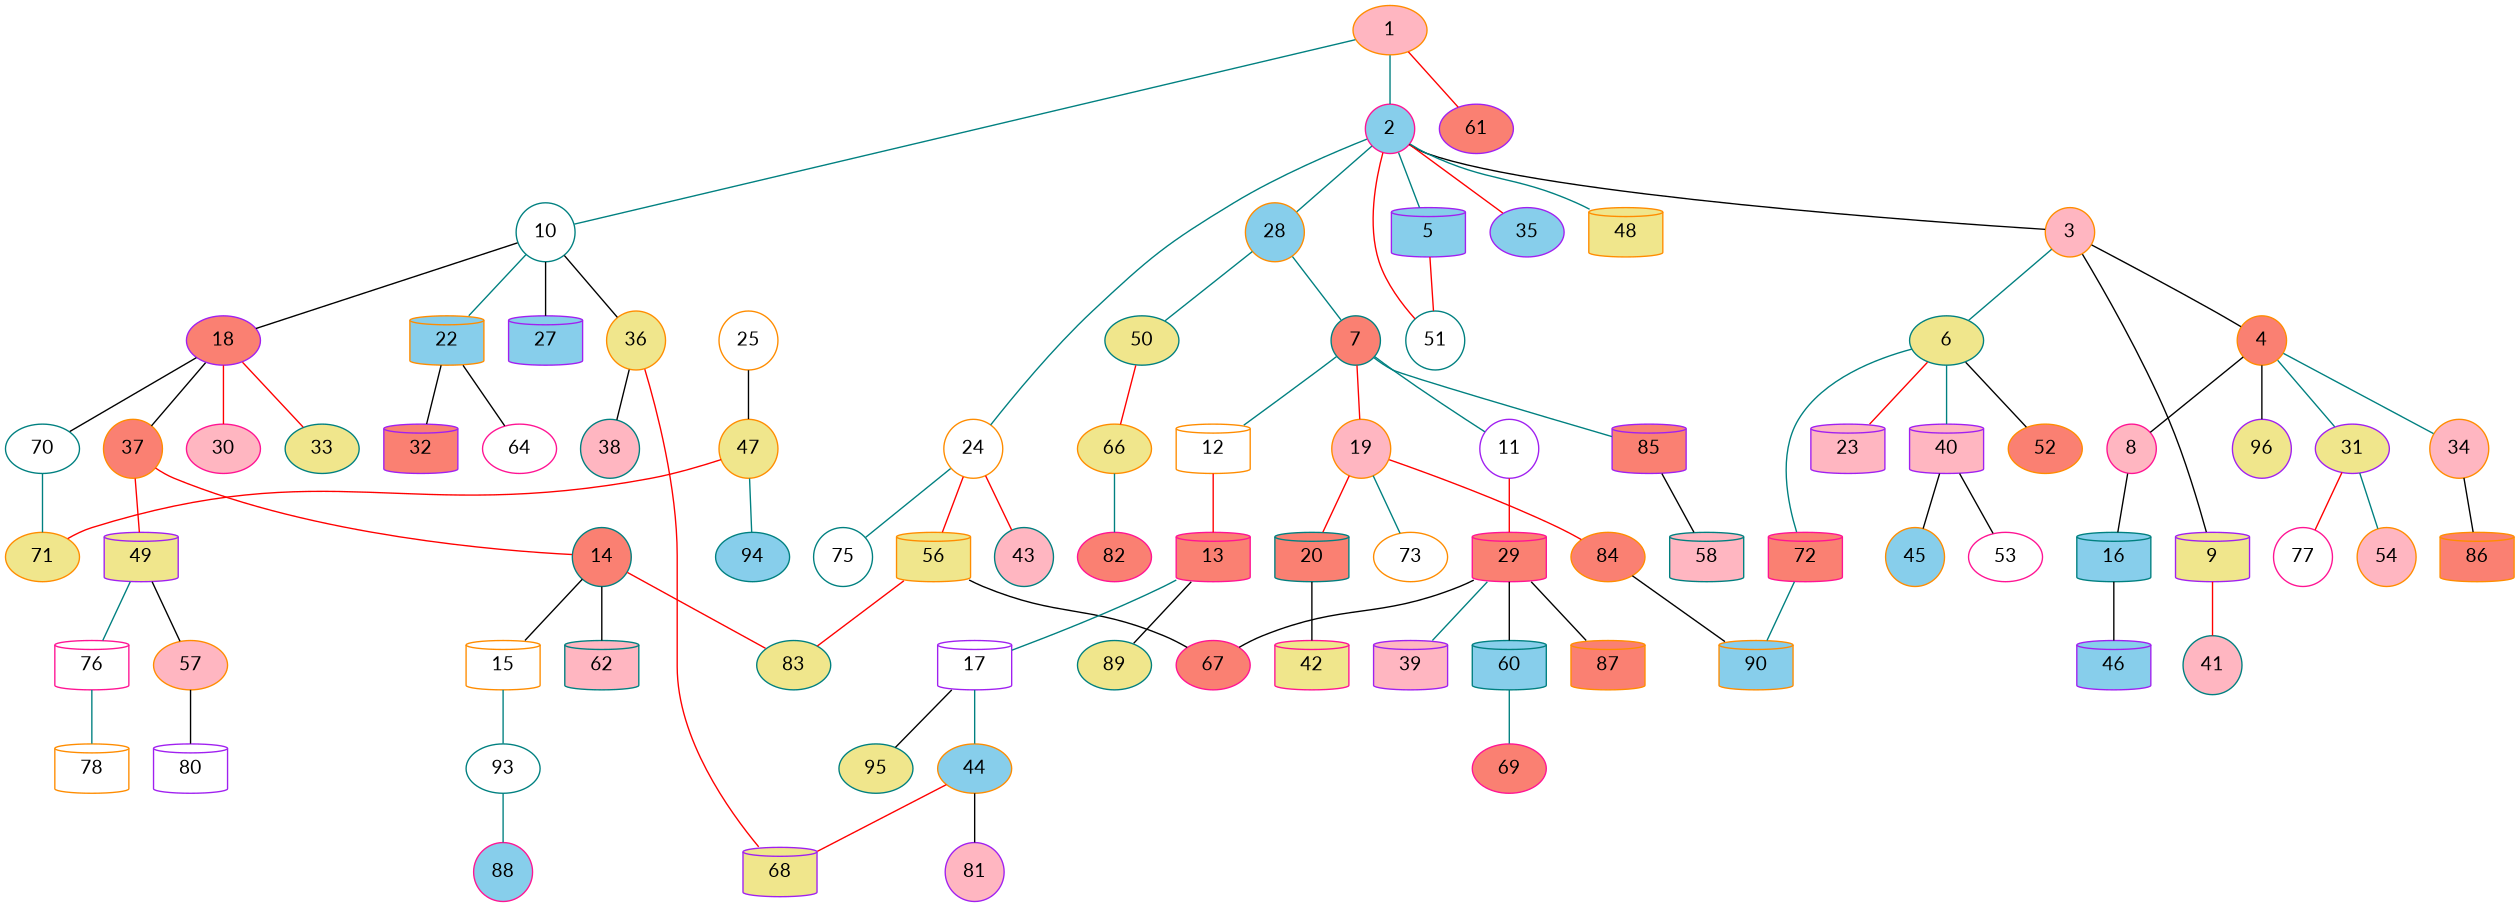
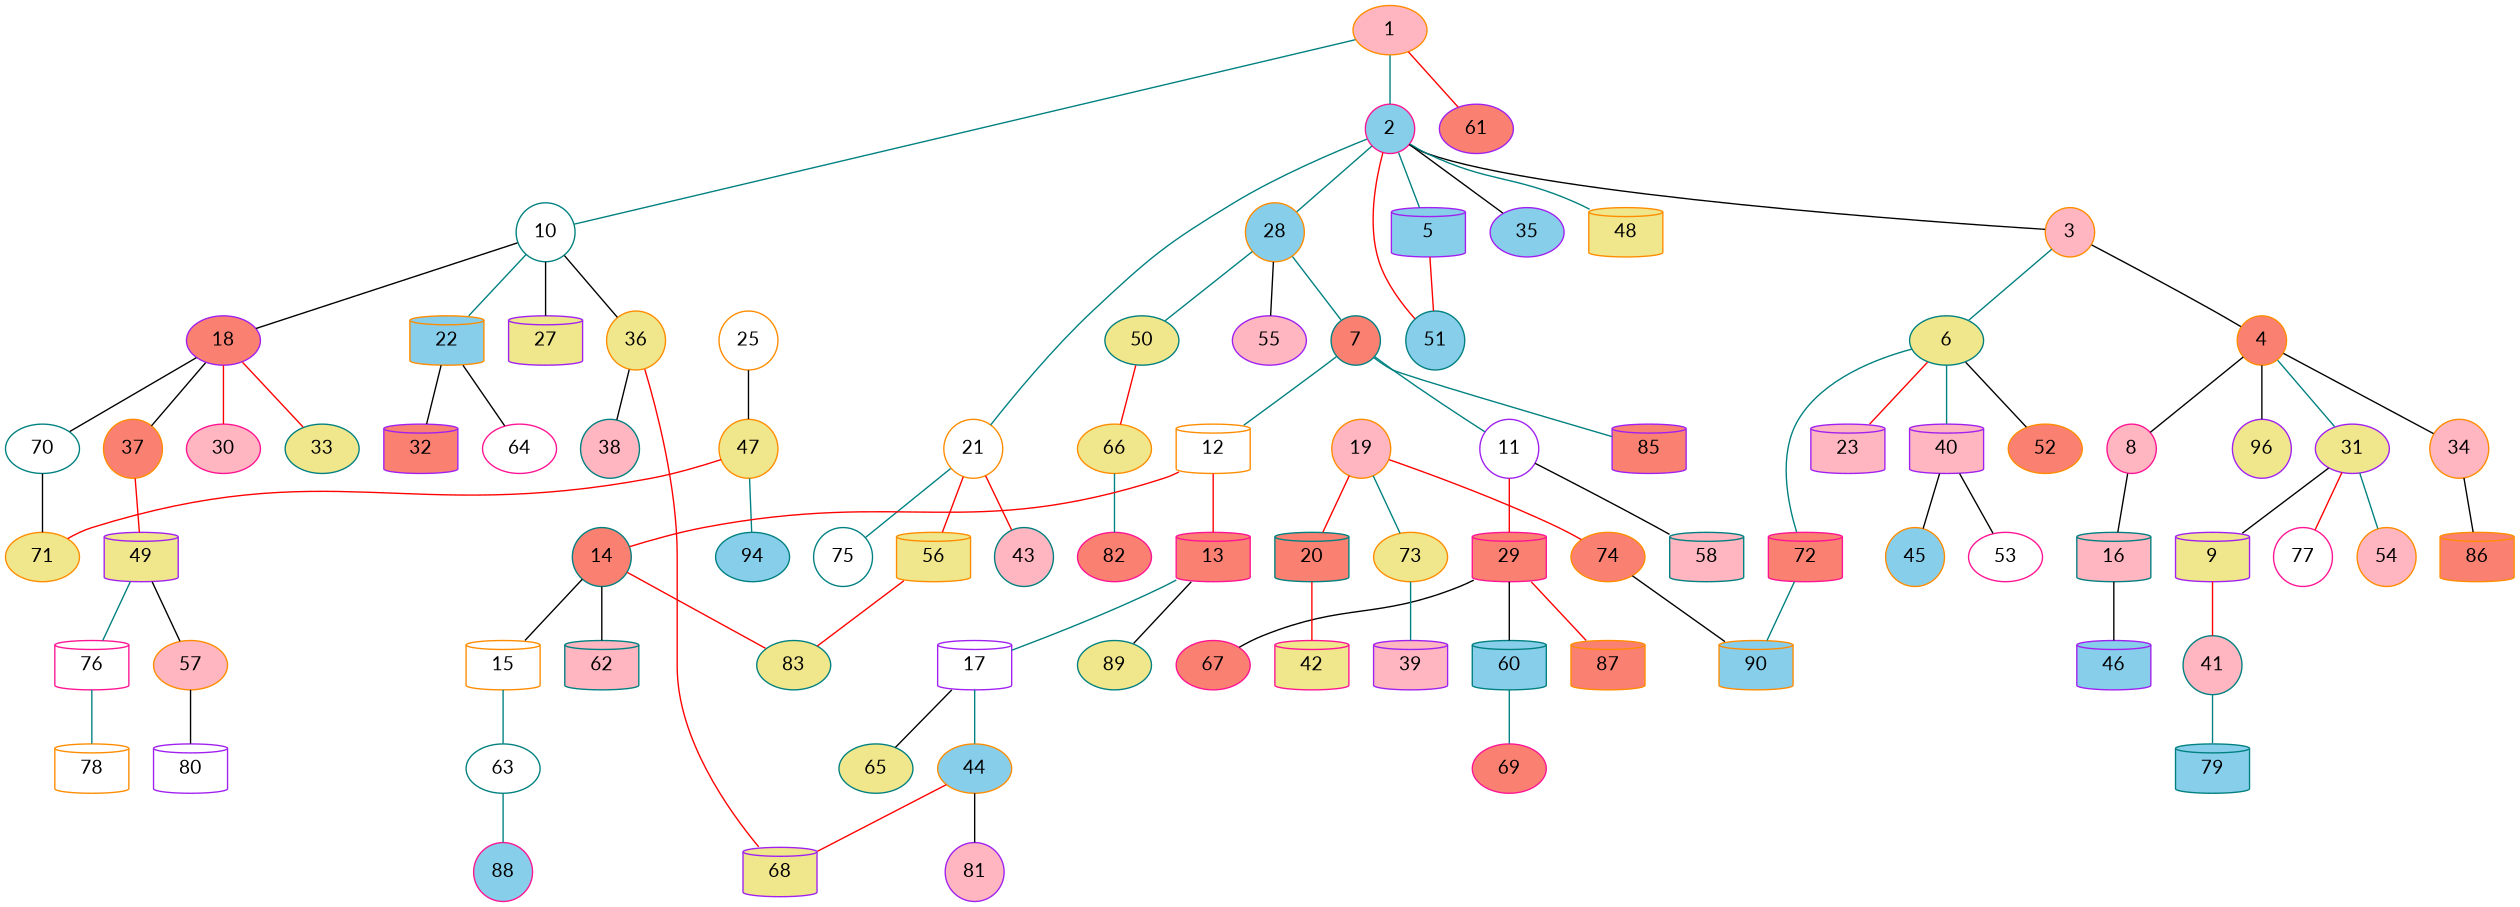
edge "2" -- "35": color red -> black
node "27": fillcolor skyblue -> khaki
node "55": added
node "51": fillcolor white -> skyblue
edge "3" -- "9": now "31" -- "9"
edge "7" -- "19": removed
edge "4" -- "34": color teal -> black
node "24": label "24" -> "21"
edge "70" -- "71": color teal -> black
edge "85" -- "58": now "11" -- "58"
edge "37" -- "14": now "12" -- "14"
node "73": fillcolor white -> khaki
node "84": label "84" -> "74"
node "16": fillcolor skyblue -> lightpink
edge "20" -- "42": color black -> red
edge "29" -- "39": now "73" -- "39"
edge "29" -- "87": color black -> red
edge "56" -- "67": removed
node "93": label "93" -> "63"
node "95": label "95" -> "65"
node "79": added
